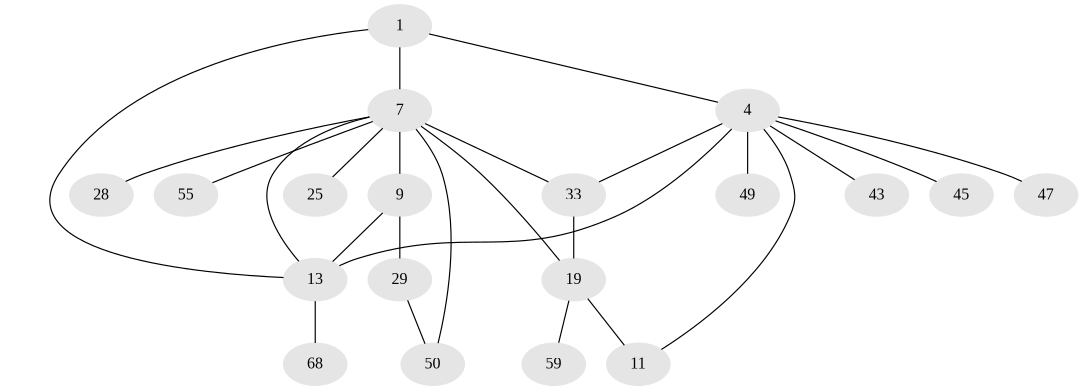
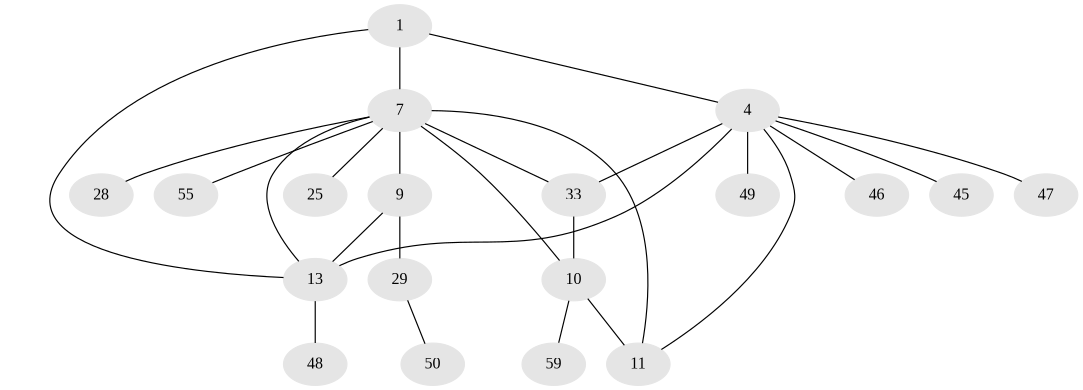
node "43": label "43" -> "46"
edge "7" -- "50": now "7" -- "11"
node "19": label "19" -> "10"
node "68": label "68" -> "48"
